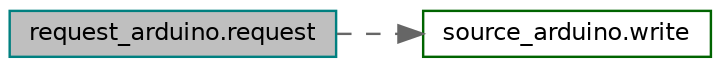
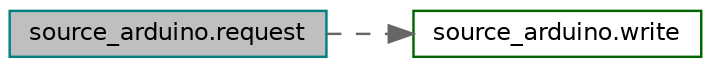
node "request_arduino.request": label "request_arduino.request" -> "source_arduino.request"
